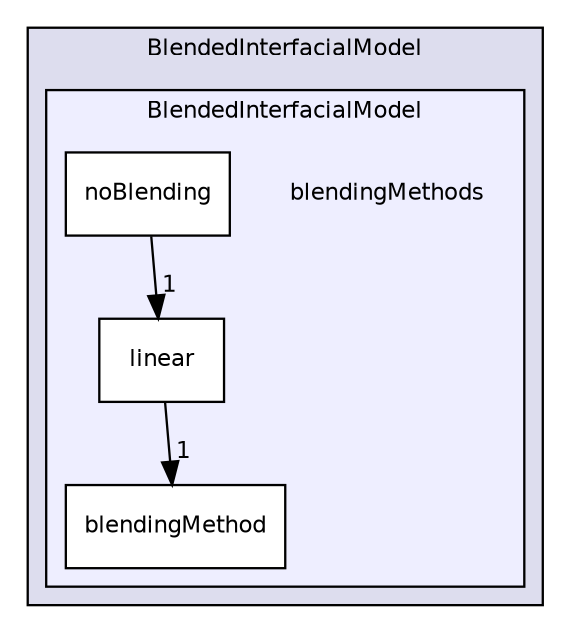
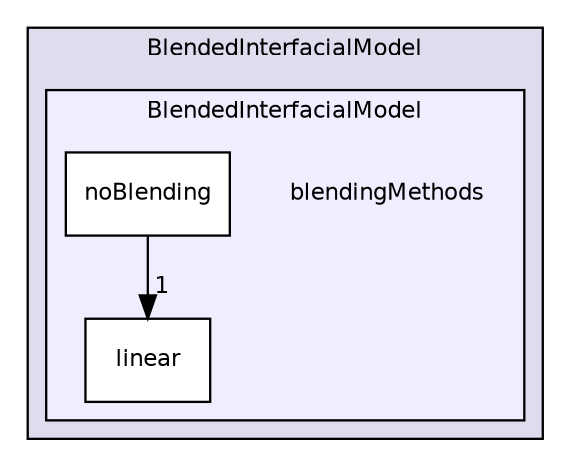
node "blendingMethod": removed
